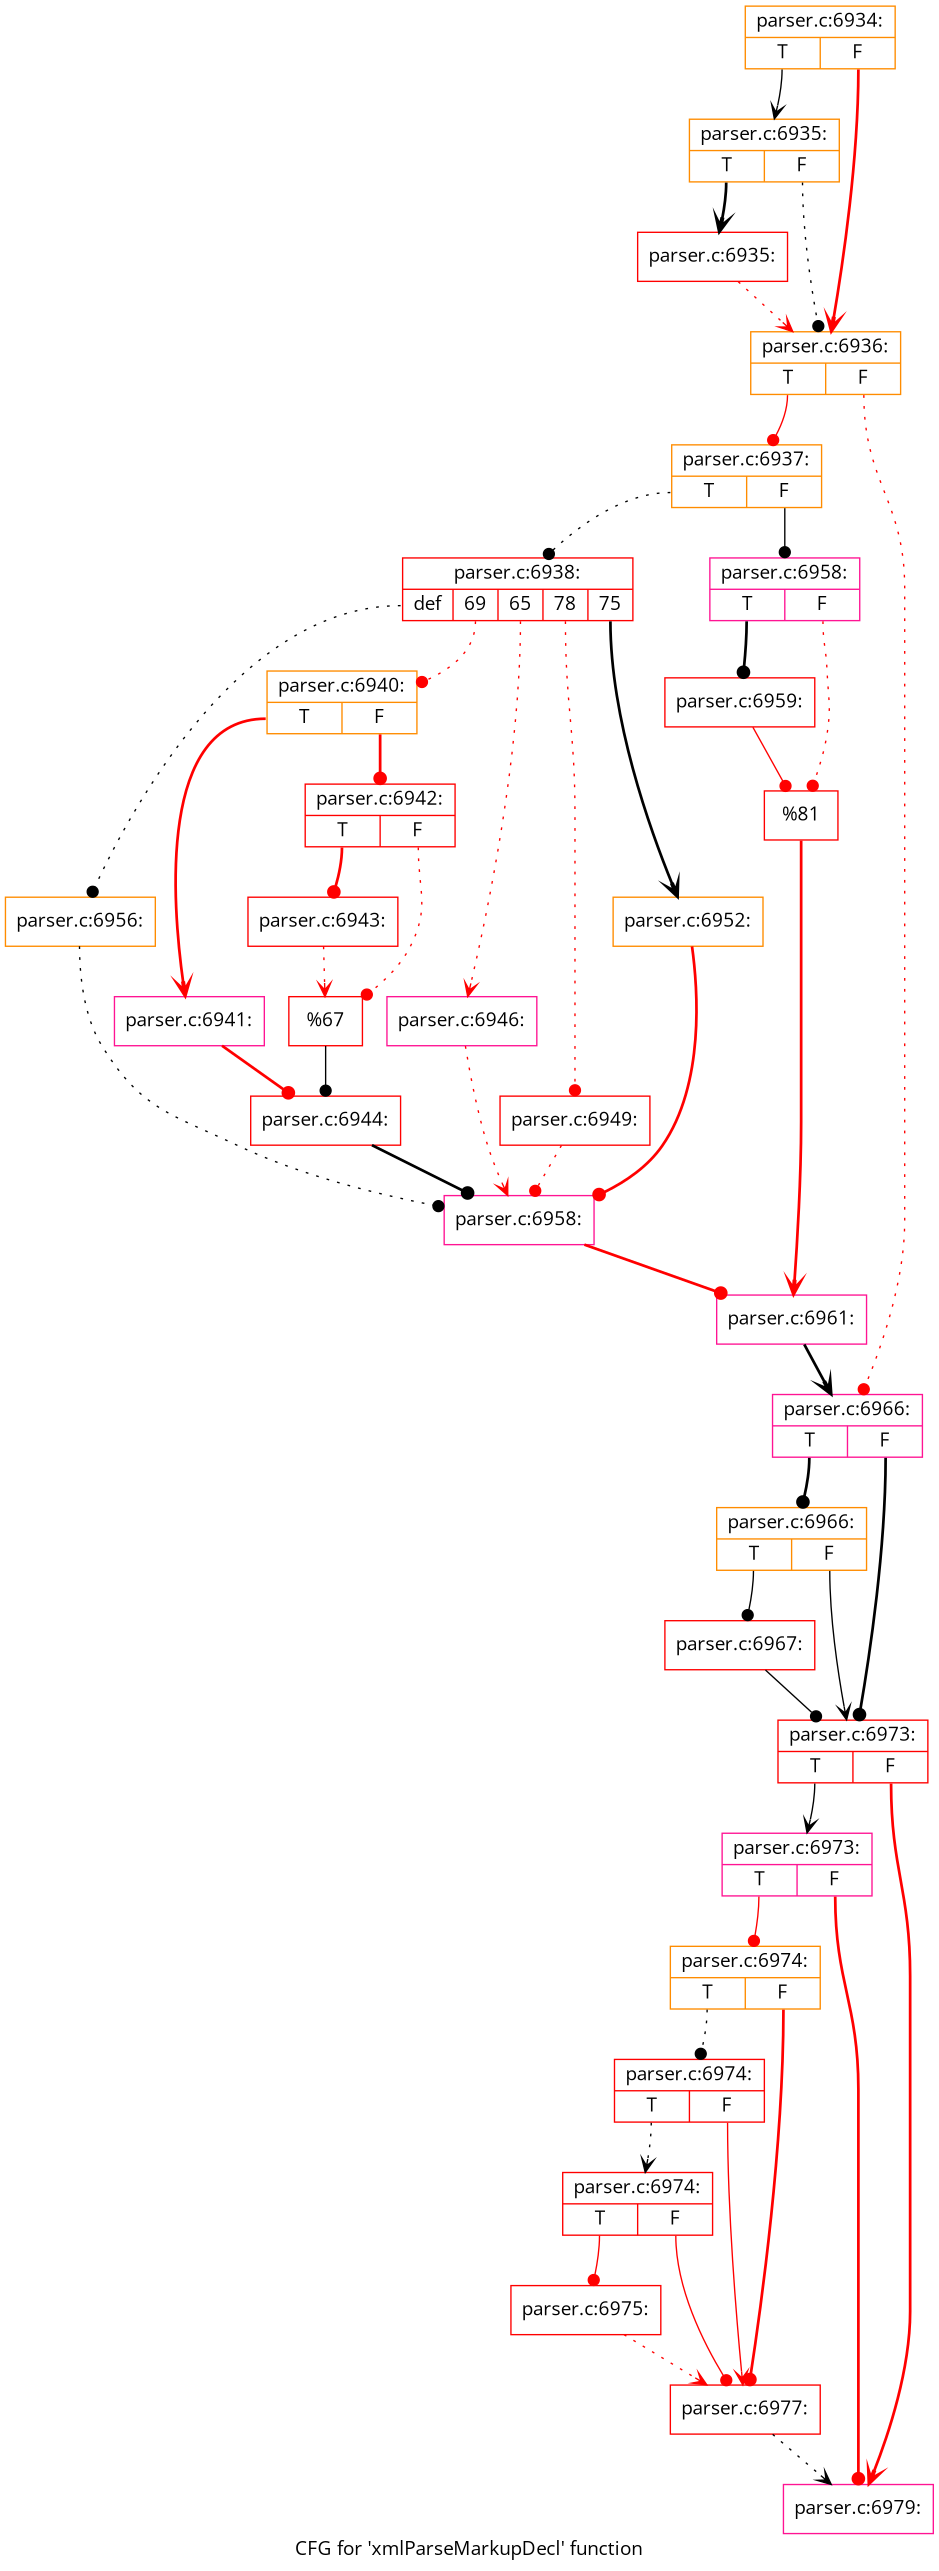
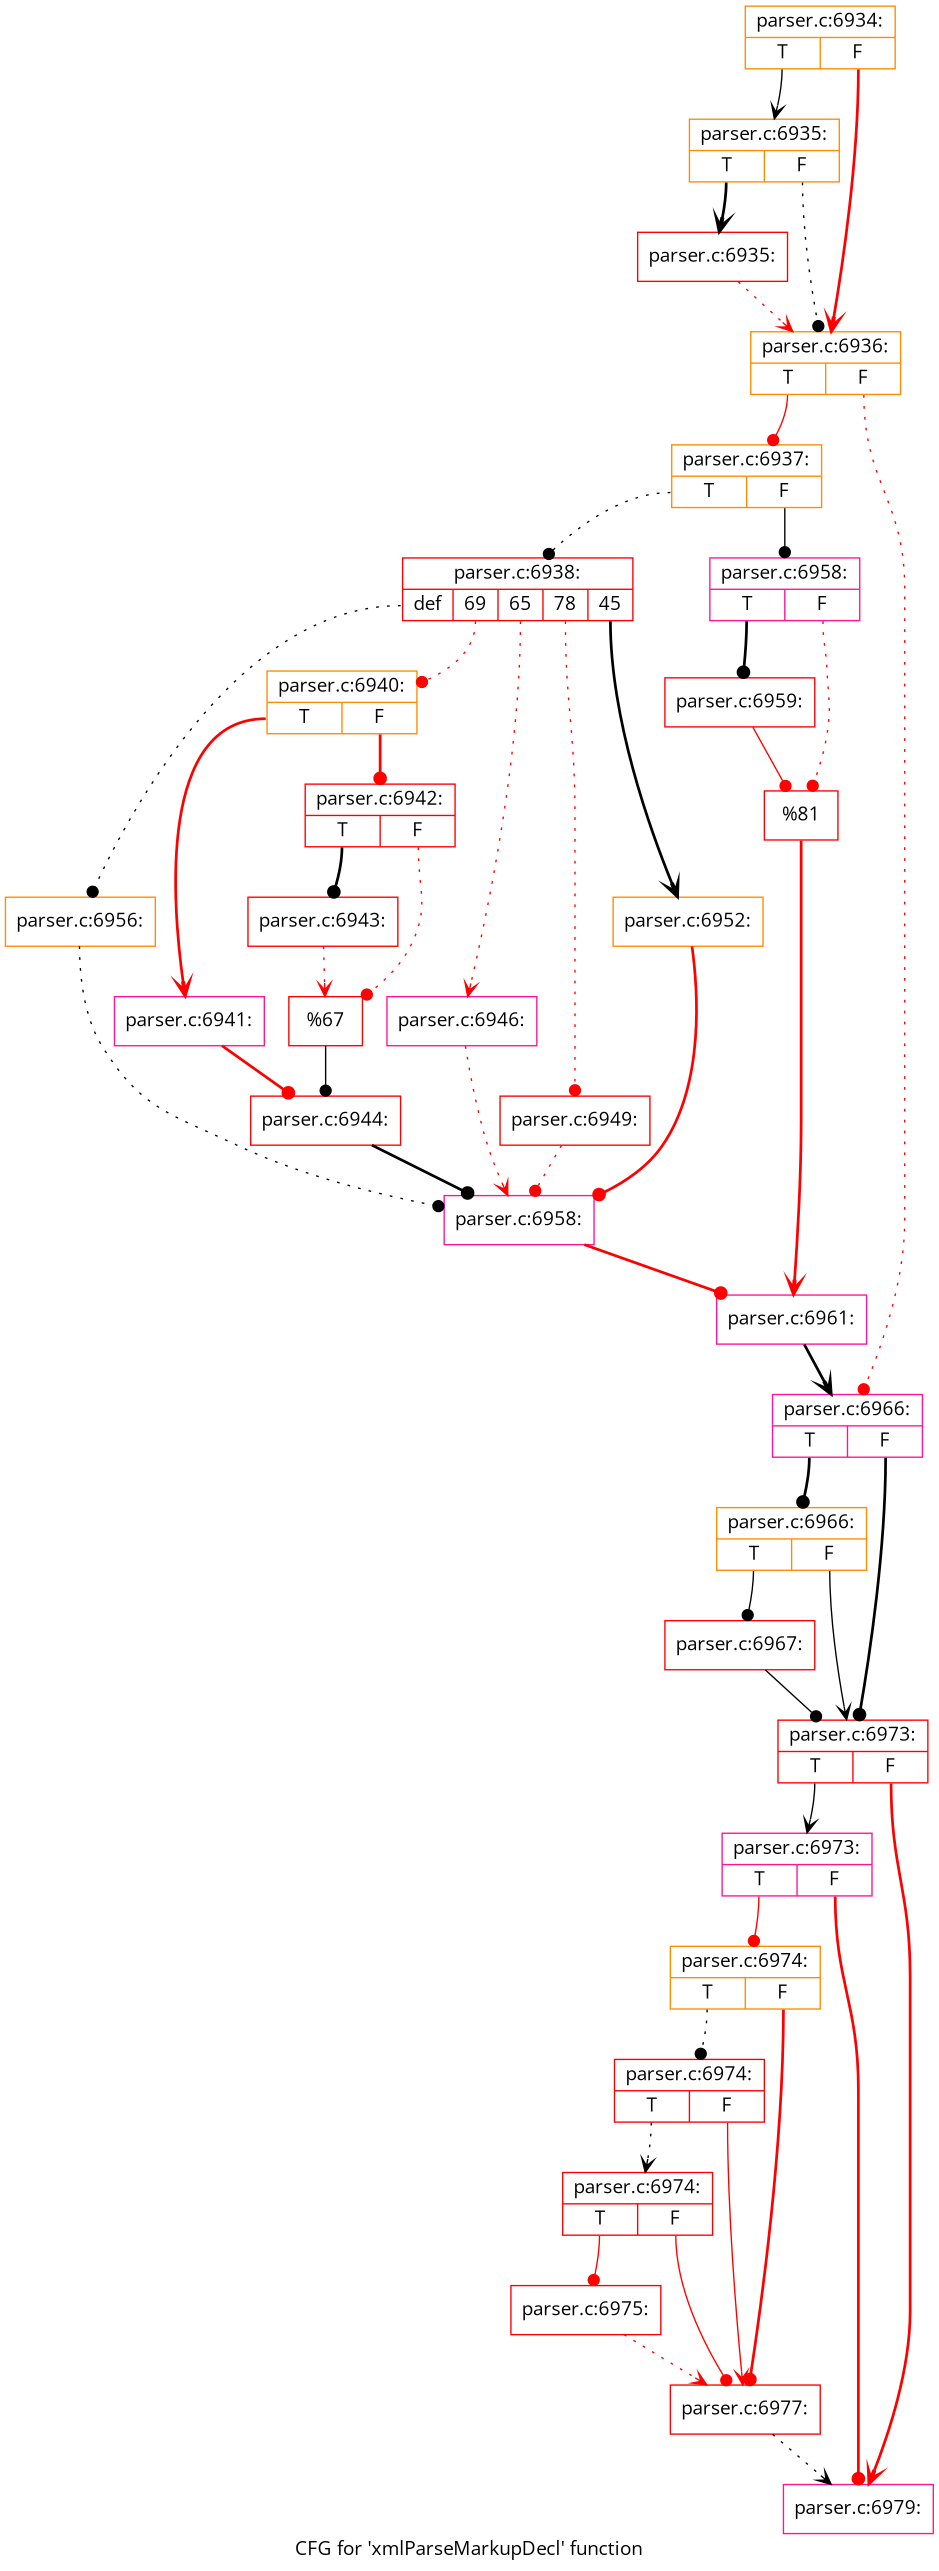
node "parser.c:6938:": text "75" -> "45"
edge "parser.c:6942:" -> "parser.c:6943:": color red -> black
